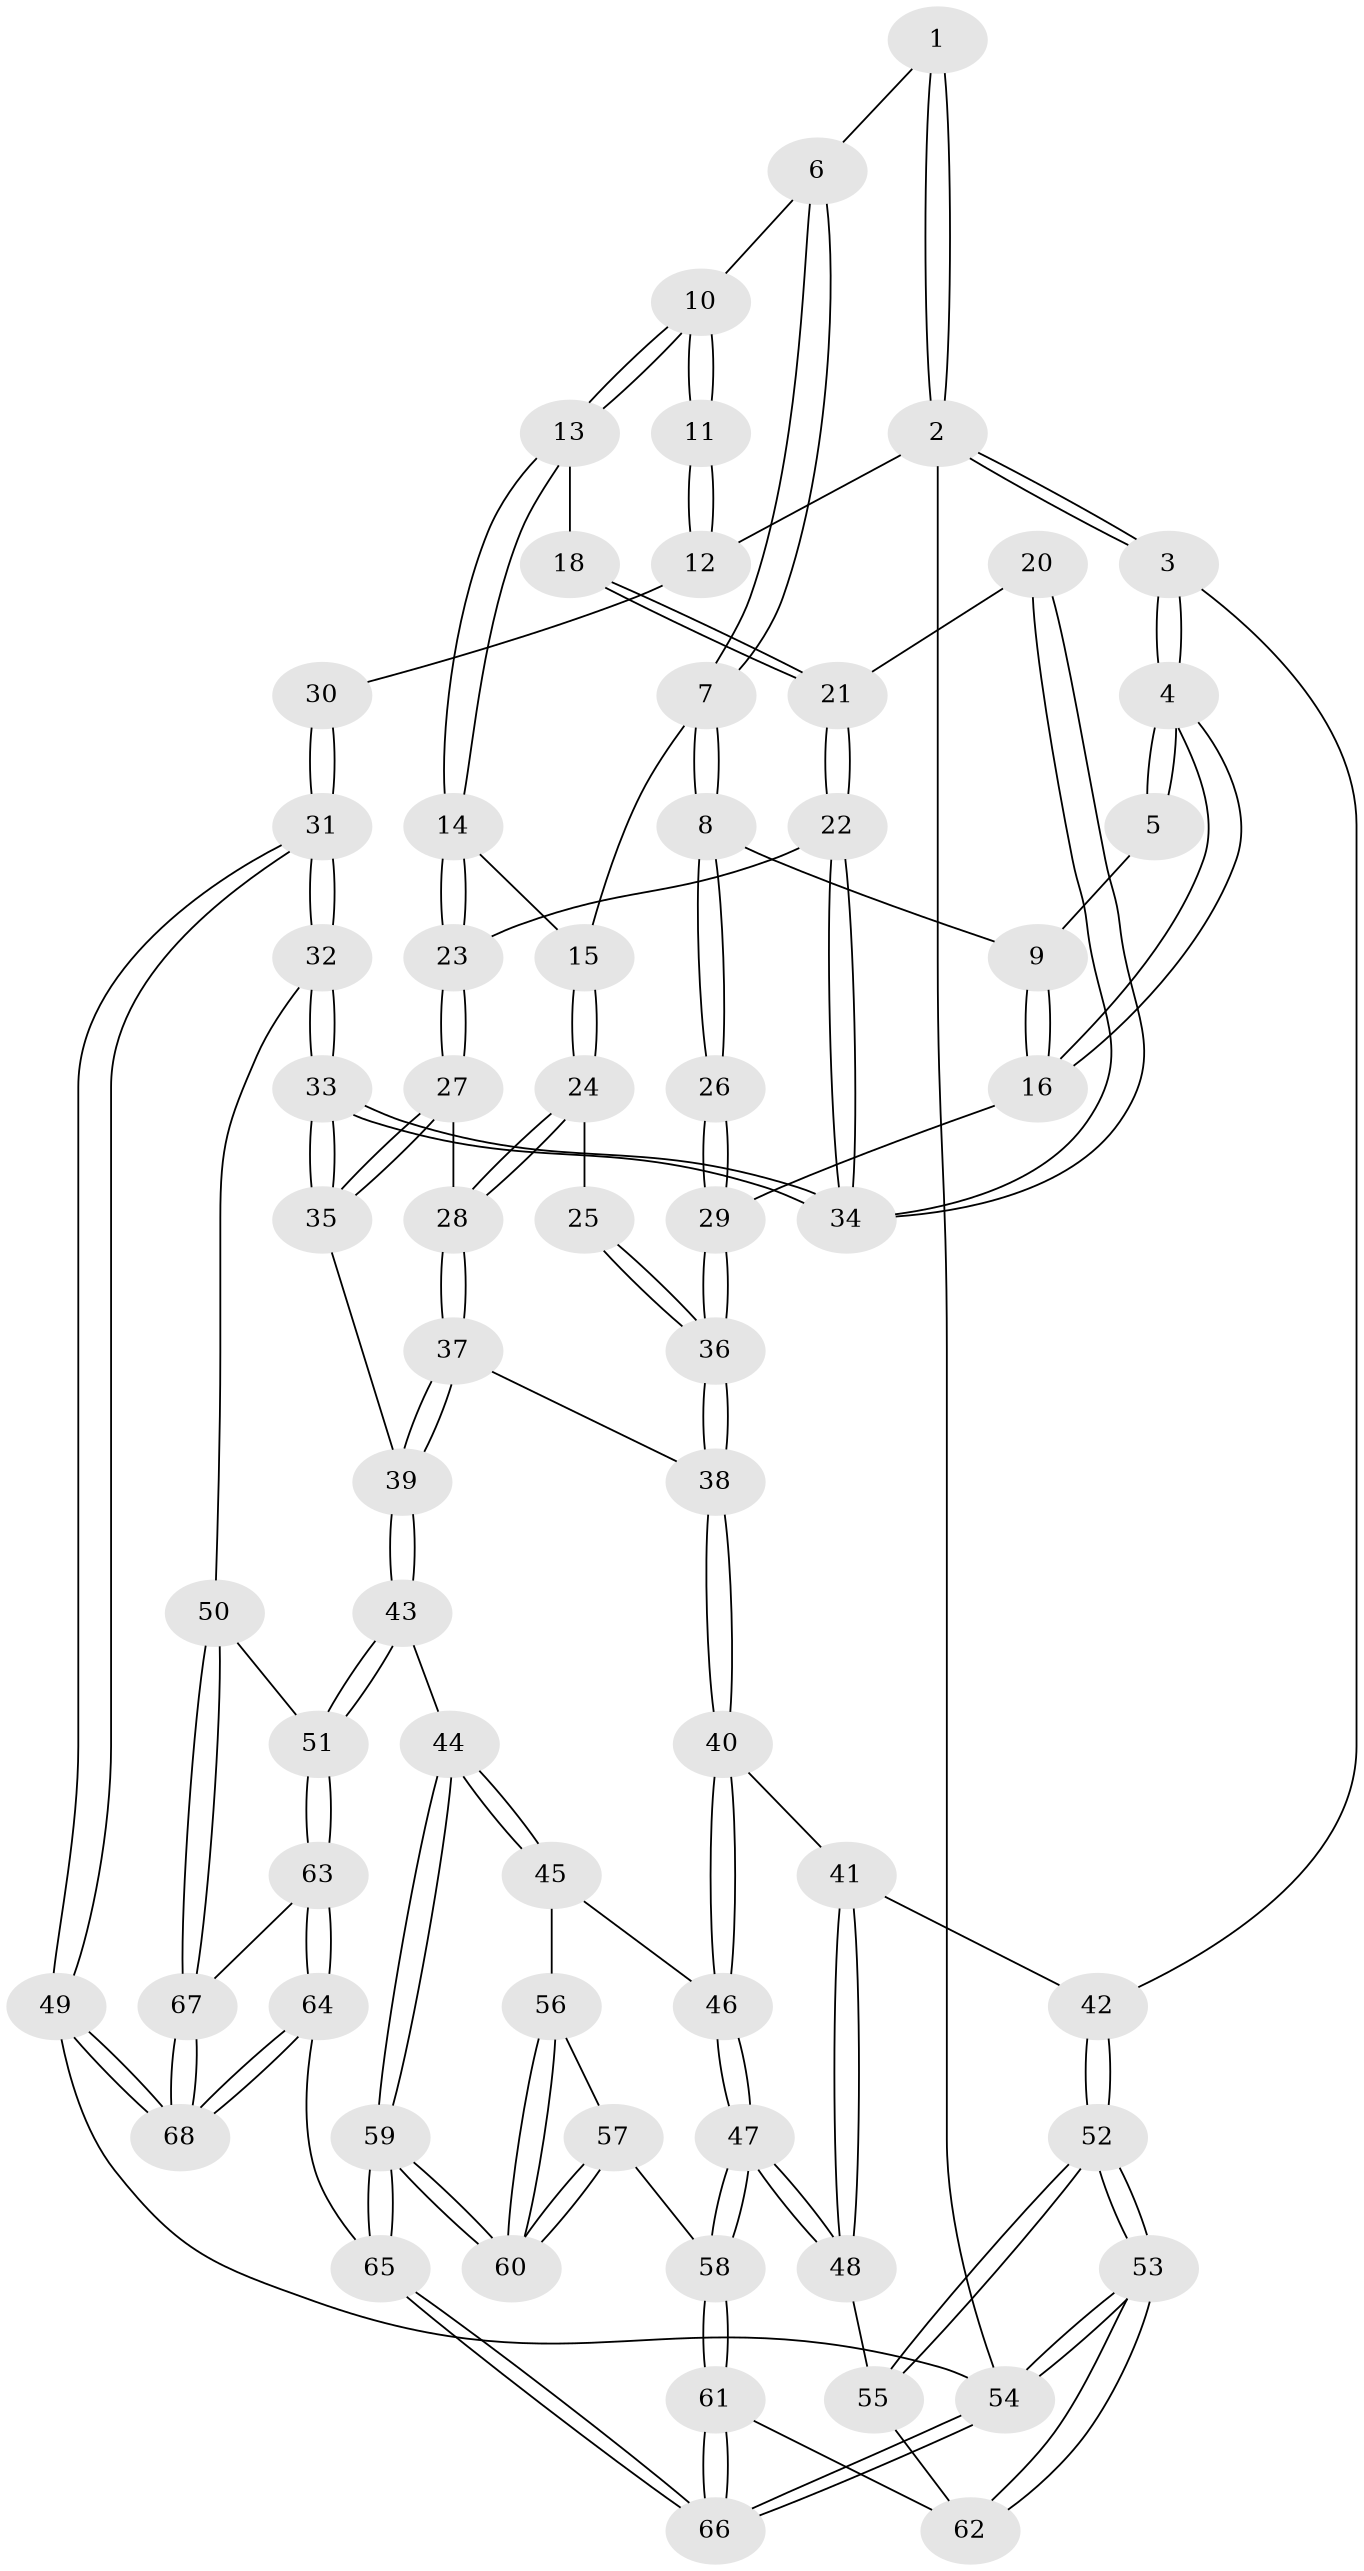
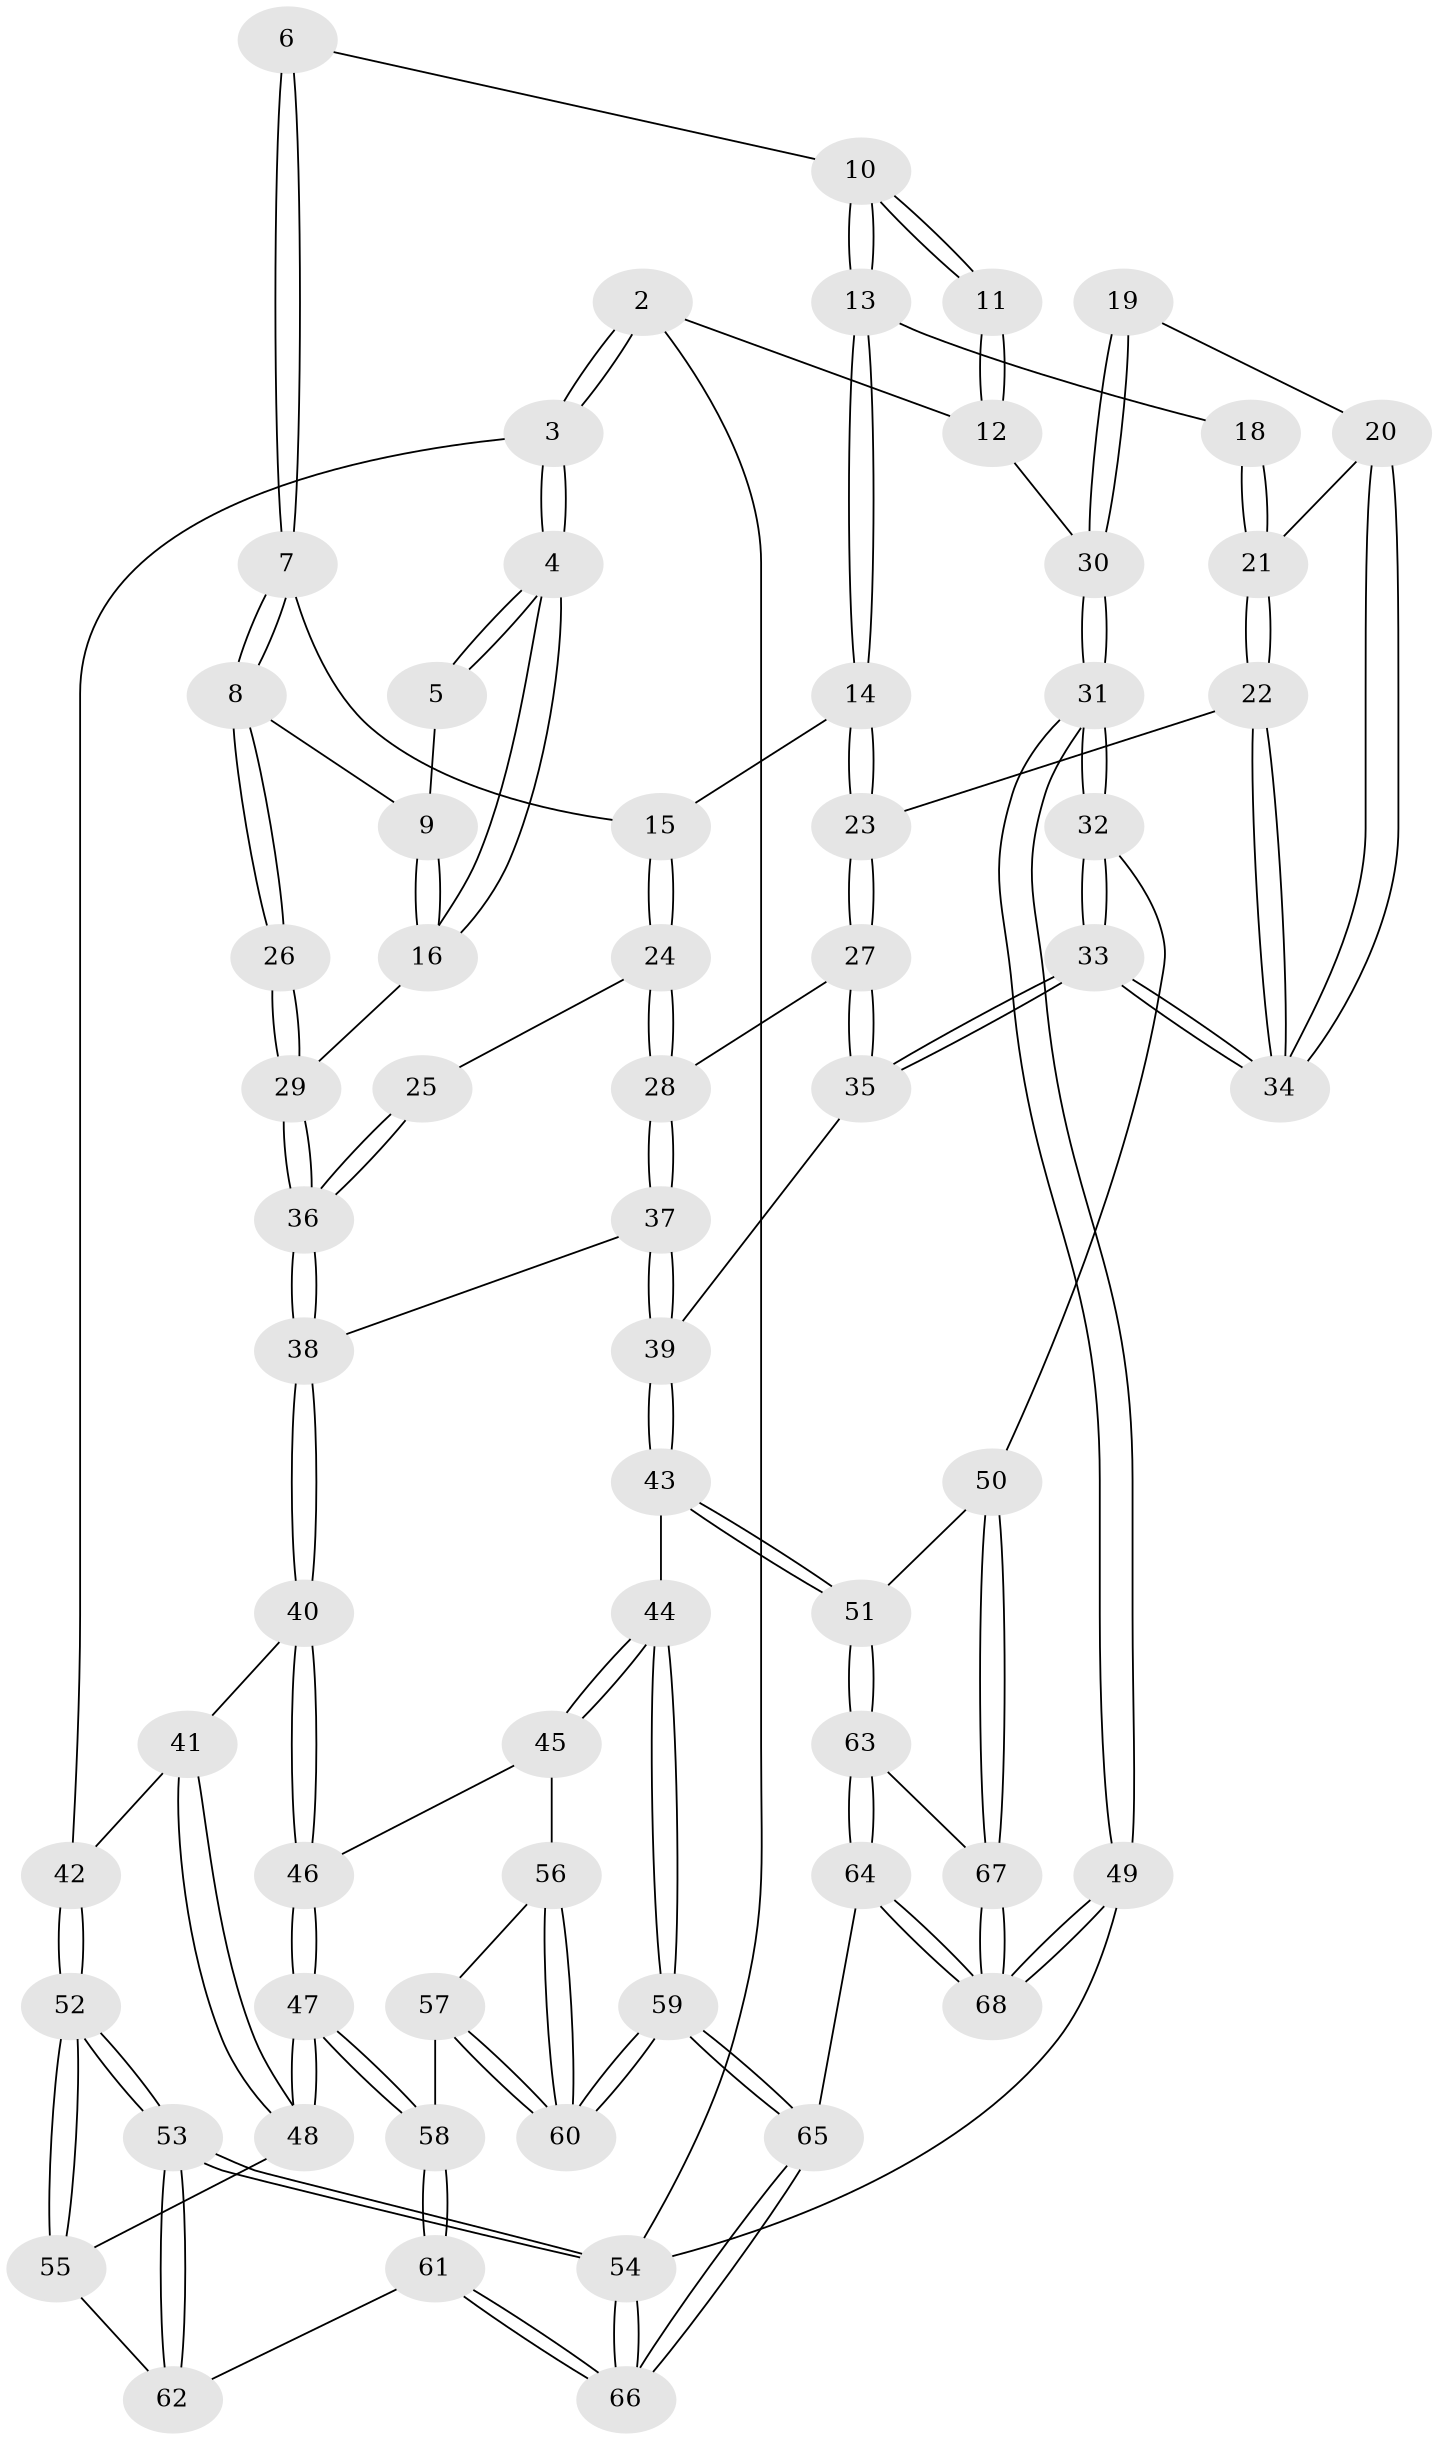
node "1": removed
node "19": added
